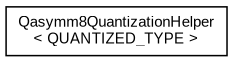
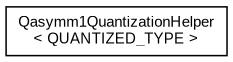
node "Qasymm8QuantizationHelper < QUANTIZED_TYPE >": label "Qasymm8QuantizationHelper < QUANTIZED_TYPE >" -> "Qasymm1QuantizationHelper < QUANTIZED_TYPE >"
